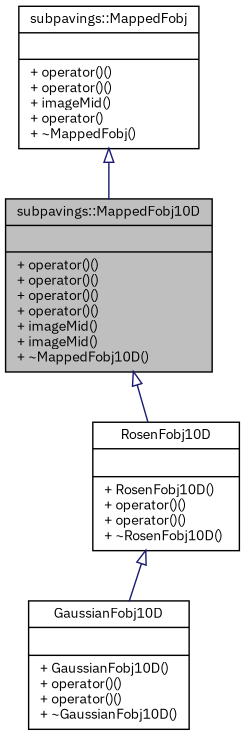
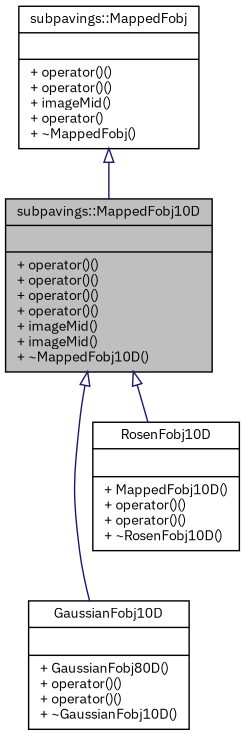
node "RosenFobj10D": text "+ RosenFobj10D()" -> "+ MappedFobj10D()"
edge "GaussianFobj10D" -> "RosenFobj10D": now "GaussianFobj10D" -> "subpavings::MappedFobj10D"
node "GaussianFobj10D": text "+ GaussianFobj10D()" -> "+ GaussianFobj80D()"
